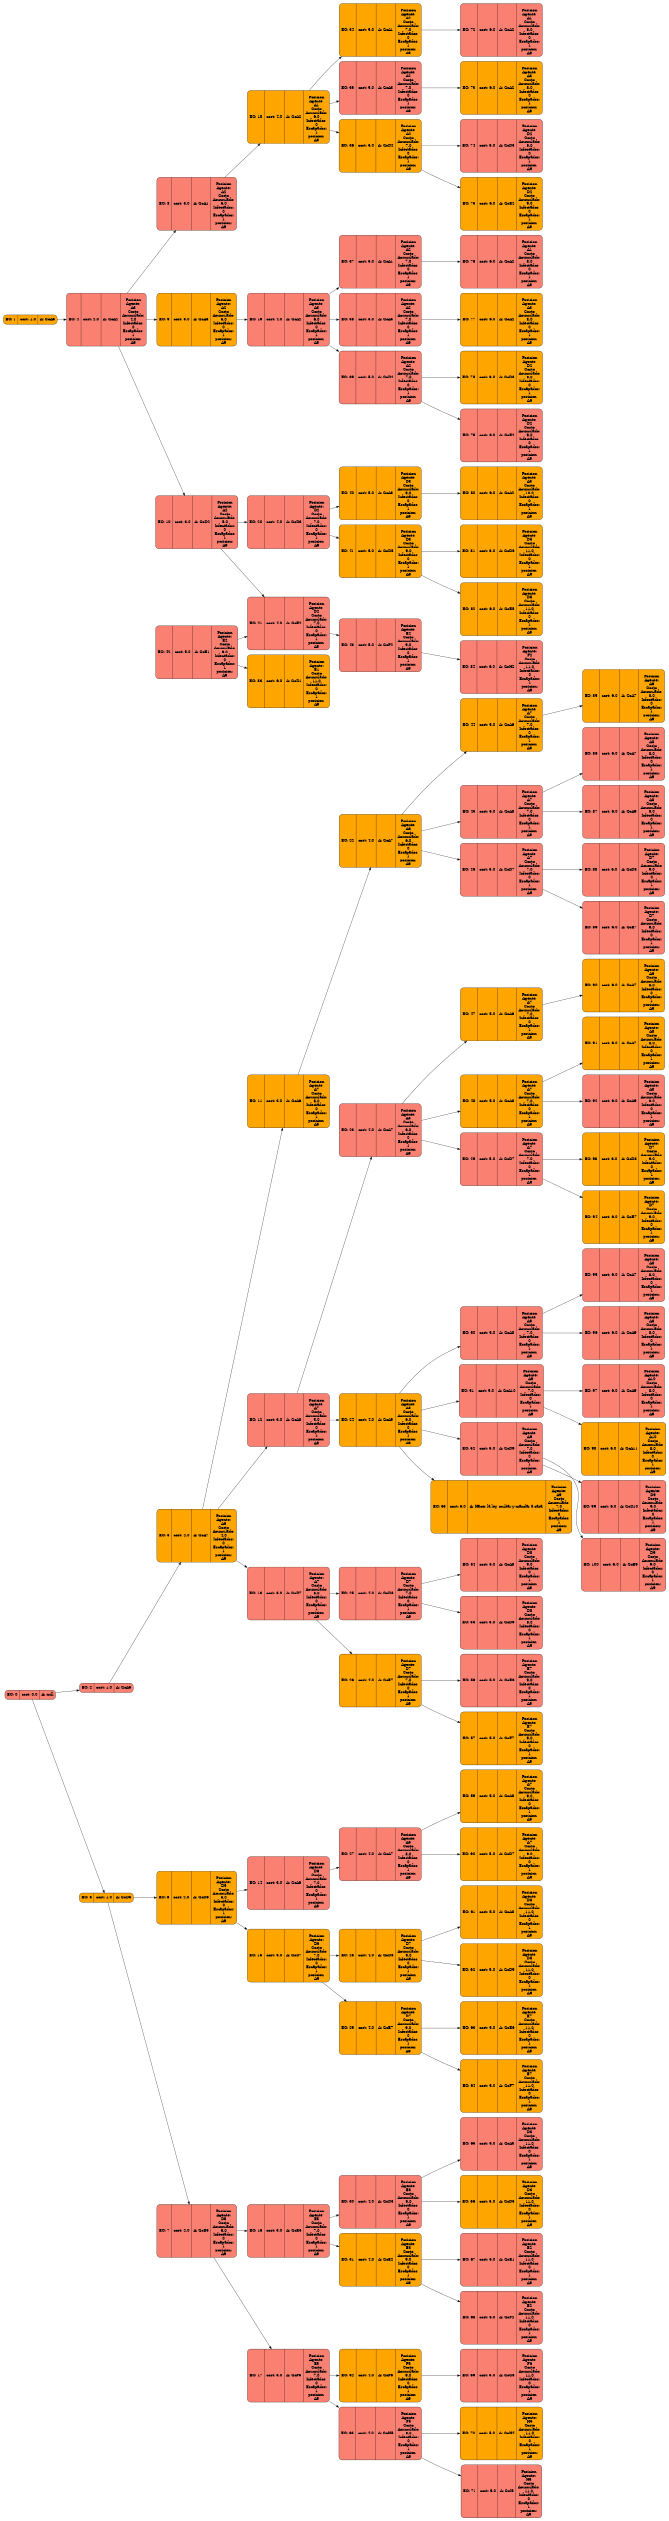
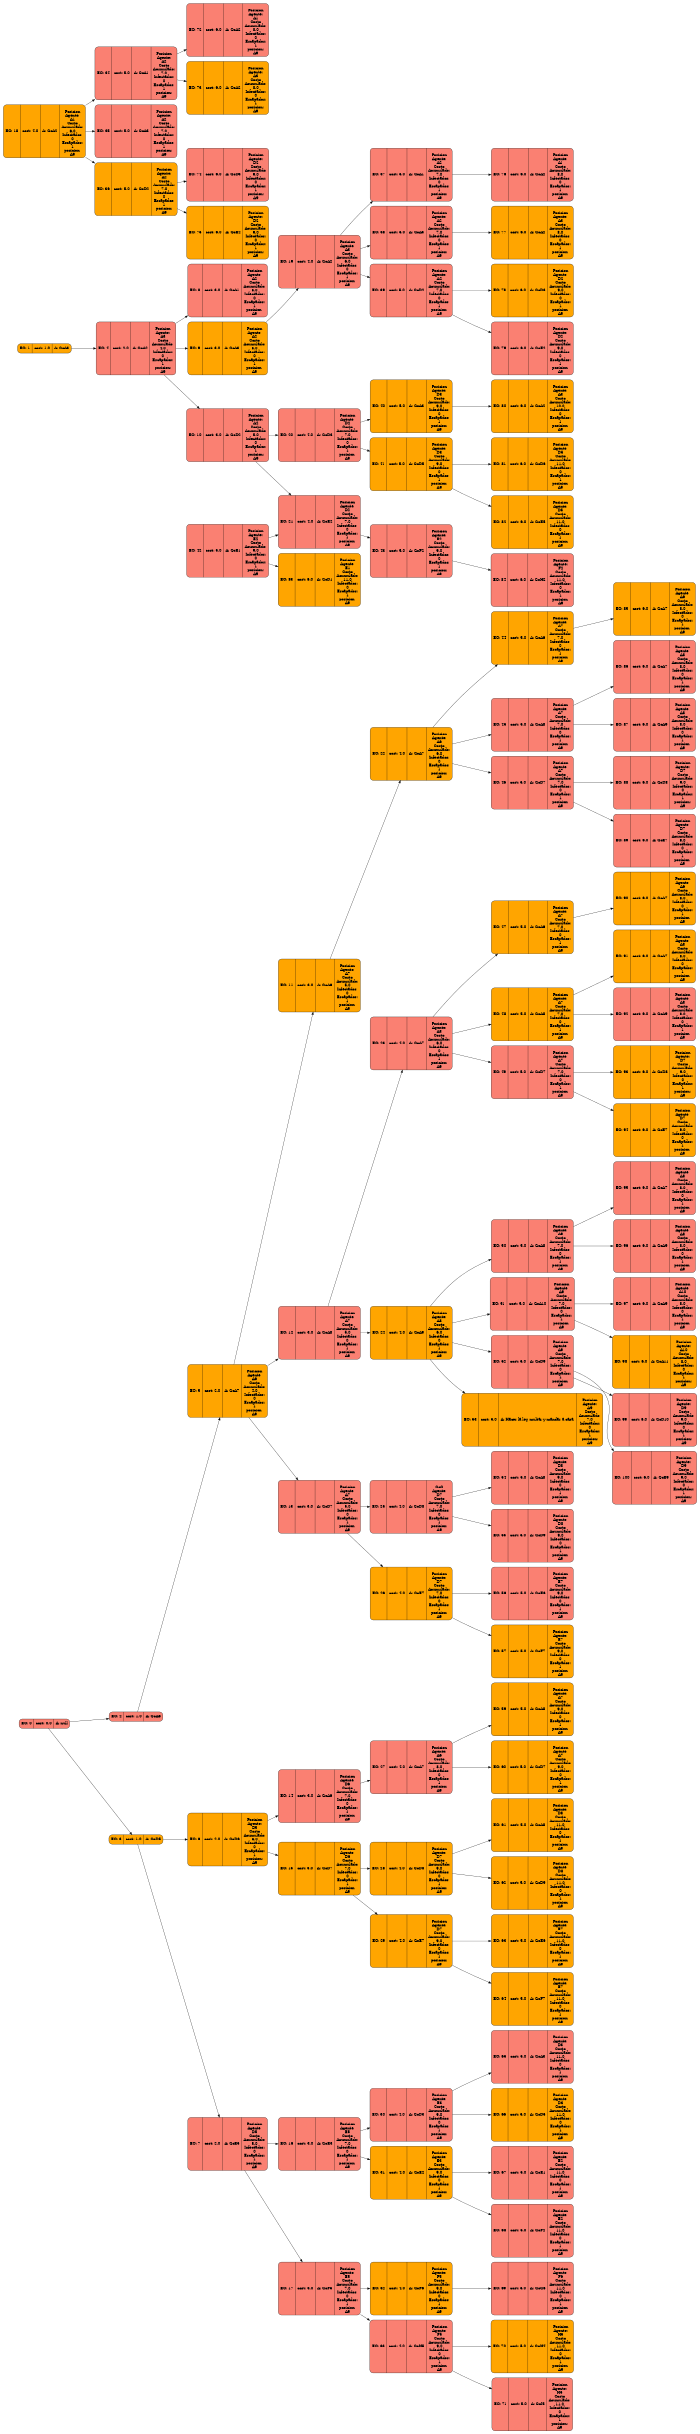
node "EO: 34": fillcolor orange -> salmon
edge "EO: 35" -> "EO: 73": now "EO: 34" -> "EO: 73"
edge "EO: 8" -> "EO: 18": removed
node "EO: 25": text "Posicion" -> "GoG"
